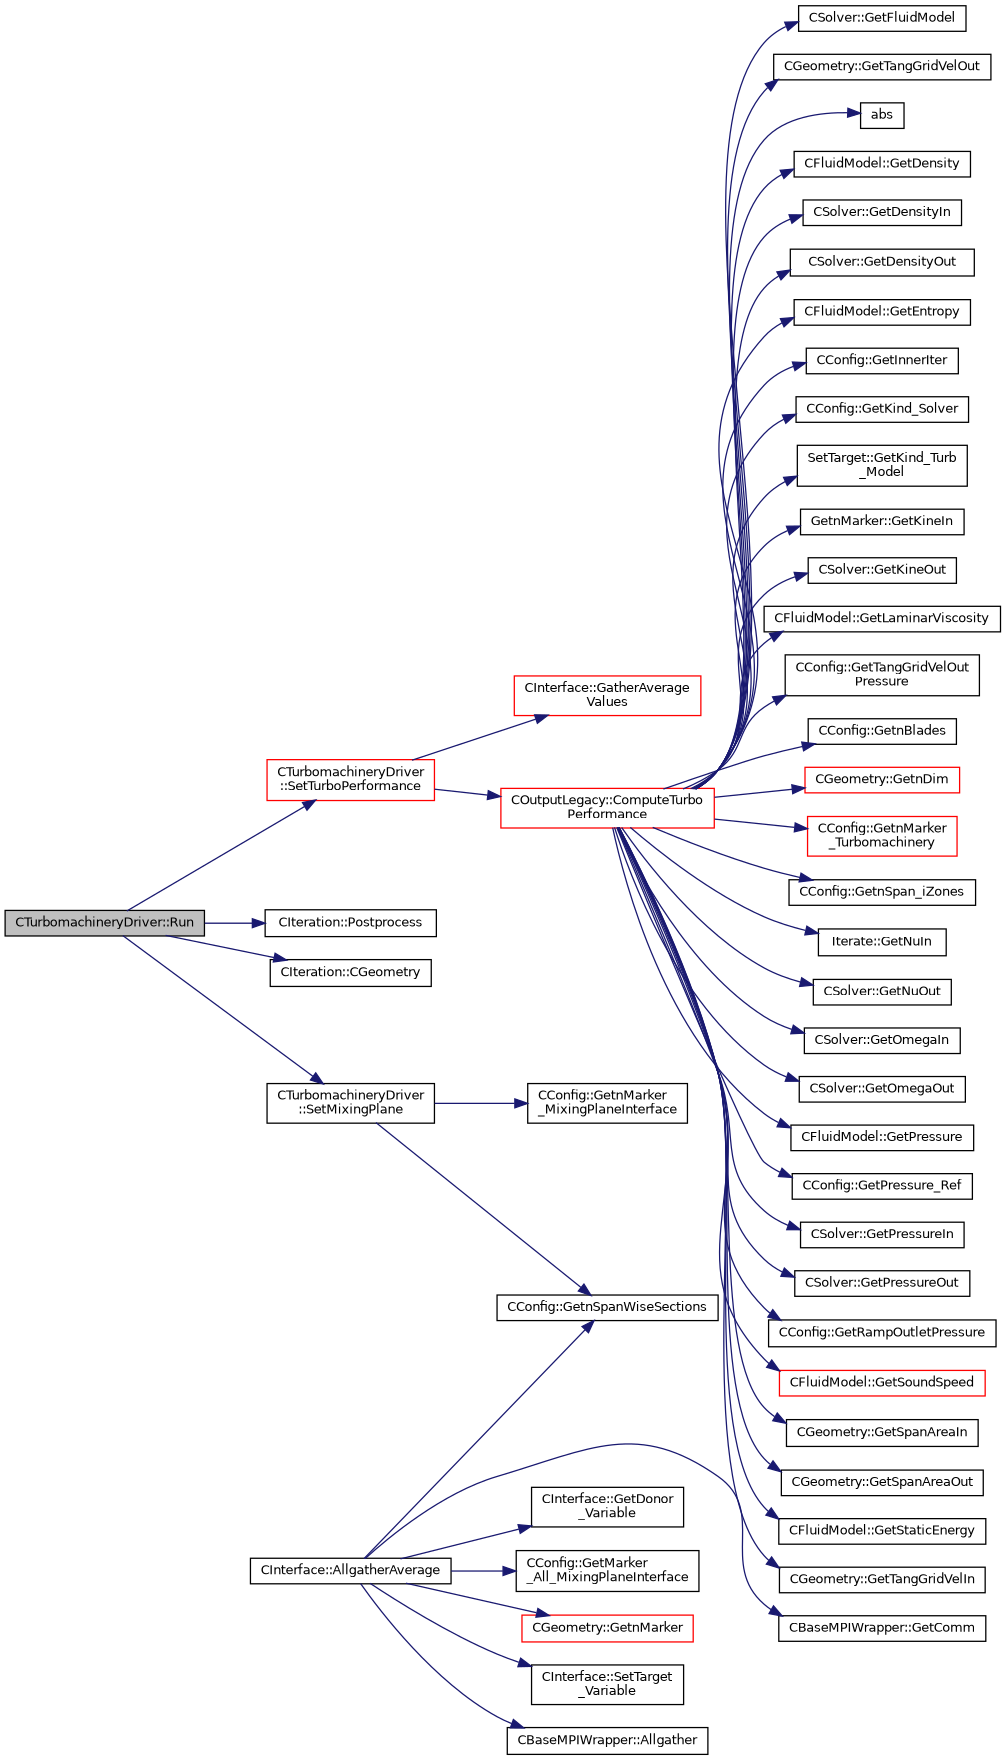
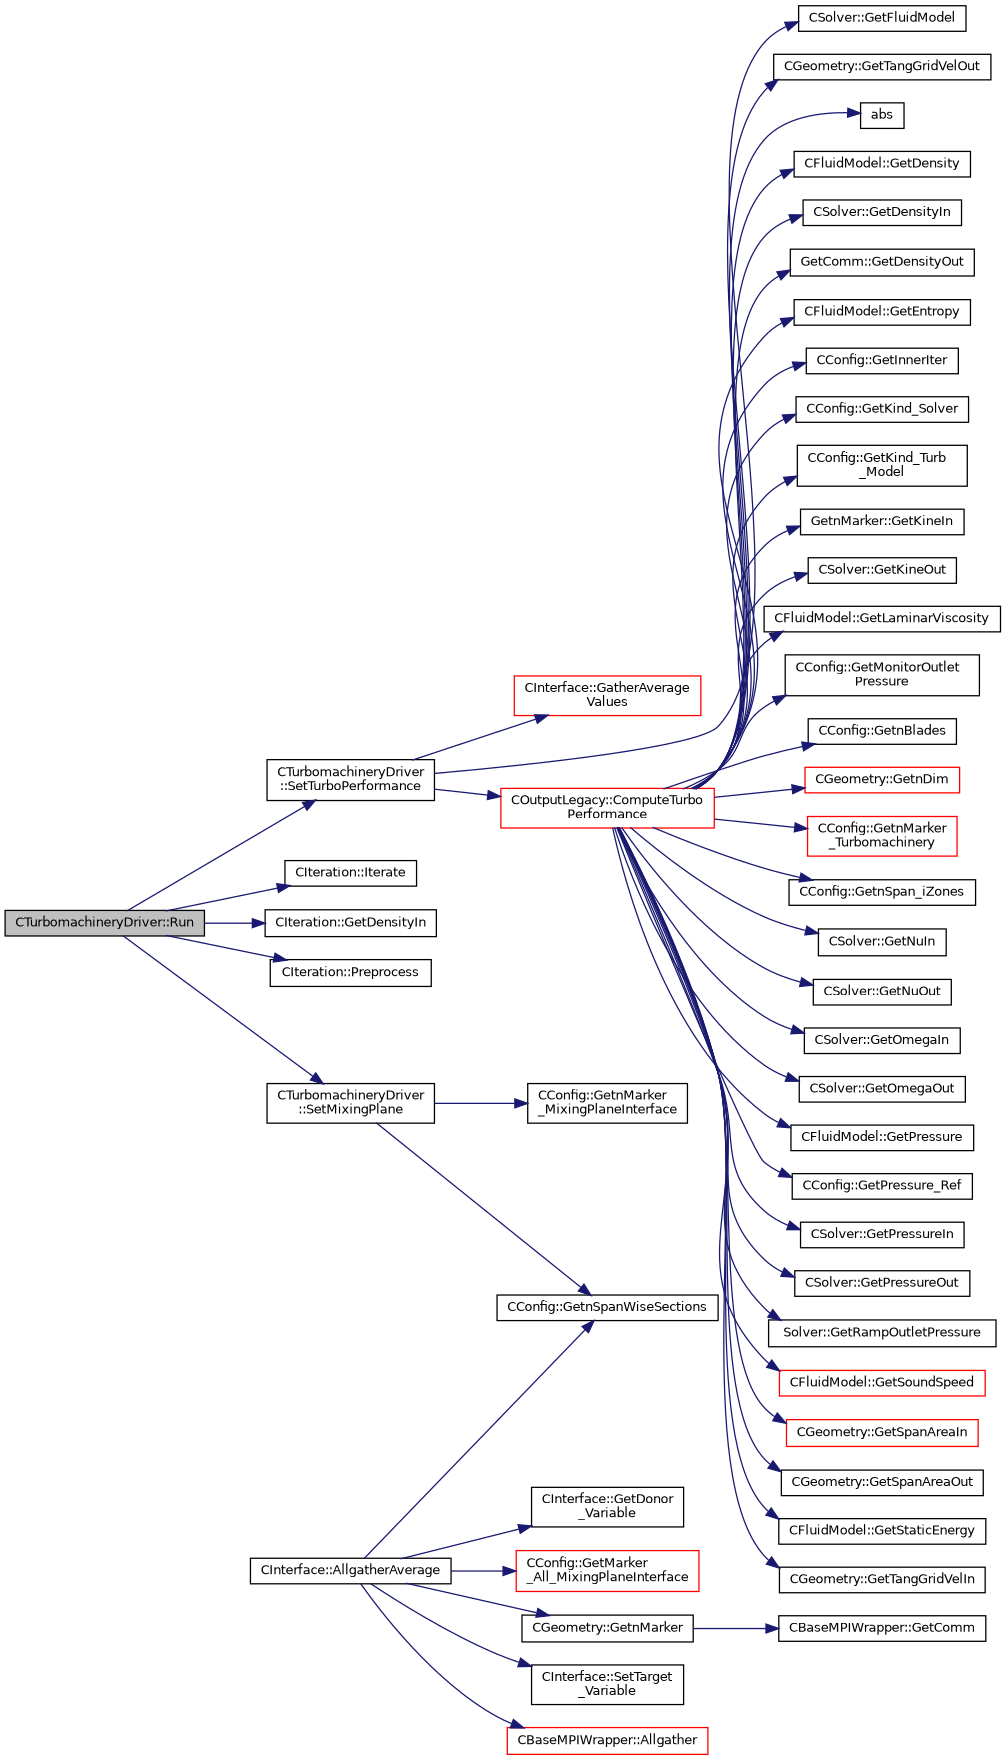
node "CSolver::GetDensityOut": label "CSolver::GetDensityOut" -> "GetComm::GetDensityOut"
edge "COutputLegacy::ComputeTurbo Performance" -> "CSolver::GetFluidModel": now "CTurbomachineryDriver ::SetTurboPerformance" -> "CSolver::GetFluidModel"
node "SetTarget::GetKind_Turb _Model": label "SetTarget::GetKind_Turb _Model" -> "CConfig::GetKind_Turb _Model"
node "CConfig::GetTangGridVelOut Pressure": label "CConfig::GetTangGridVelOut Pressure" -> "CConfig::GetMonitorOutlet Pressure"
node "CTurbomachineryDriver ::SetTurboPerformance": color red -> black
node "CIteration::Iterate": added
node "CIteration::Postprocess": label "CIteration::Postprocess" -> "CIteration::GetDensityIn"
node "Iterate::GetNuIn": label "Iterate::GetNuIn" -> "CSolver::GetNuIn"
node "CIteration::CGeometry": label "CIteration::CGeometry" -> "CIteration::Preprocess"
node "CConfig::GetRampOutletPressure": label "CConfig::GetRampOutletPressure" -> "Solver::GetRampOutletPressure"
node "CGeometry::GetSpanAreaIn": color black -> red
edge "CInterface::AllgatherAverage" -> "CBaseMPIWrapper::GetComm": now "CGeometry::GetnMarker" -> "CBaseMPIWrapper::GetComm"
node "CConfig::GetMarker _All_MixingPlaneInterface": color black -> red
node "CGeometry::GetnMarker": color red -> black
node "CBaseMPIWrapper::Allgather": color black -> red
